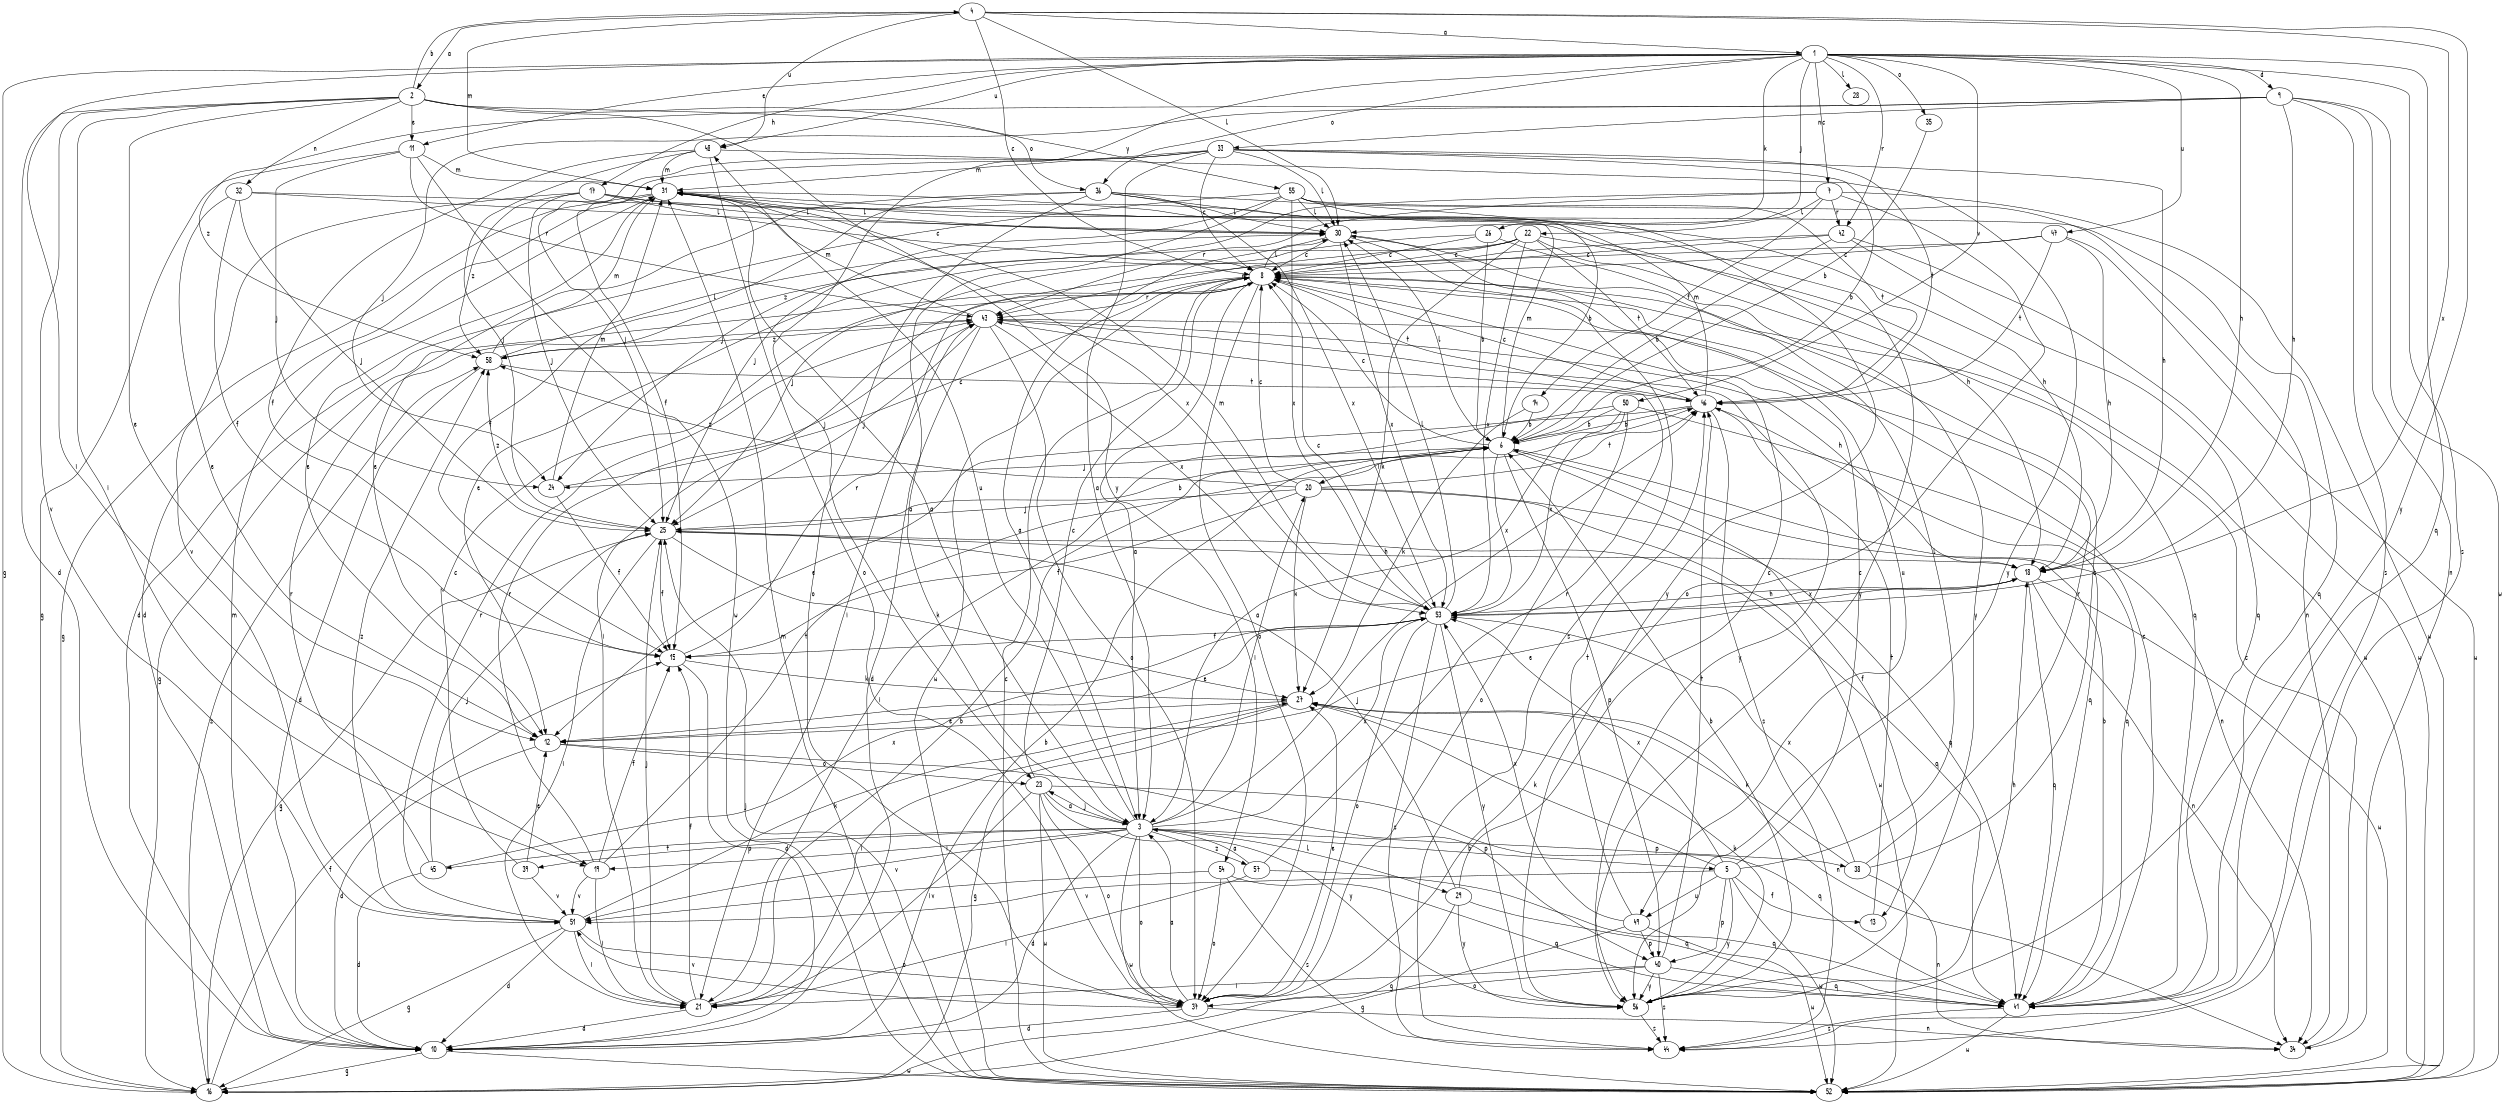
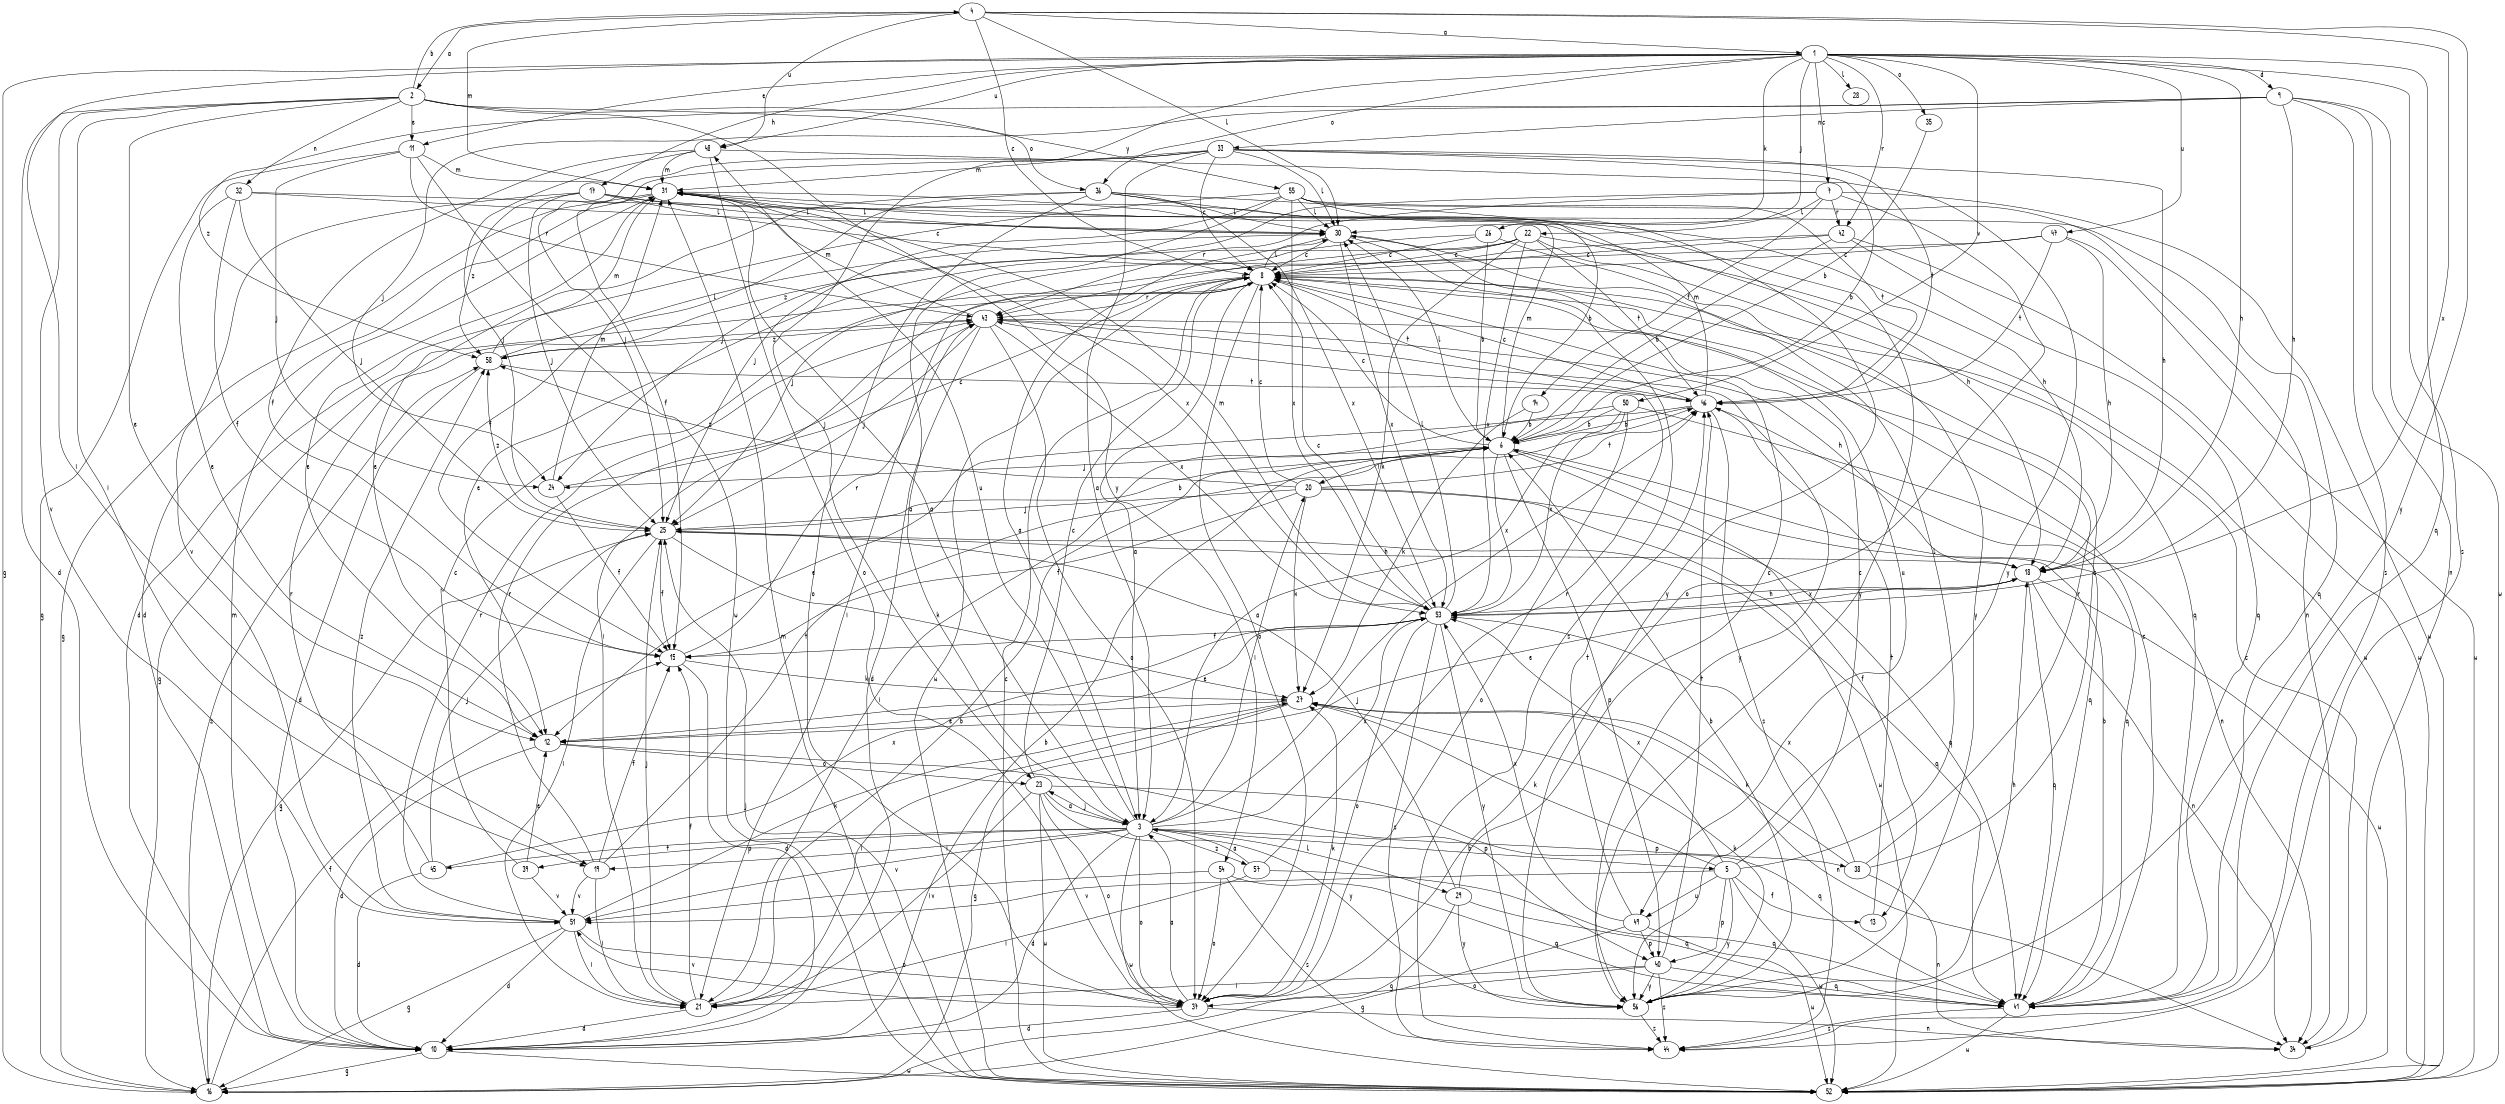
edge "37" -> "27": label "e" -> "k"
